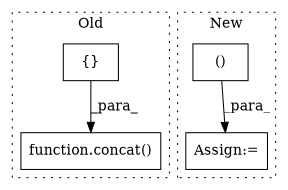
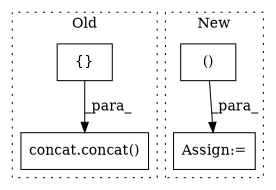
node "function.concat()": label "function.concat()" -> "concat.concat()"
